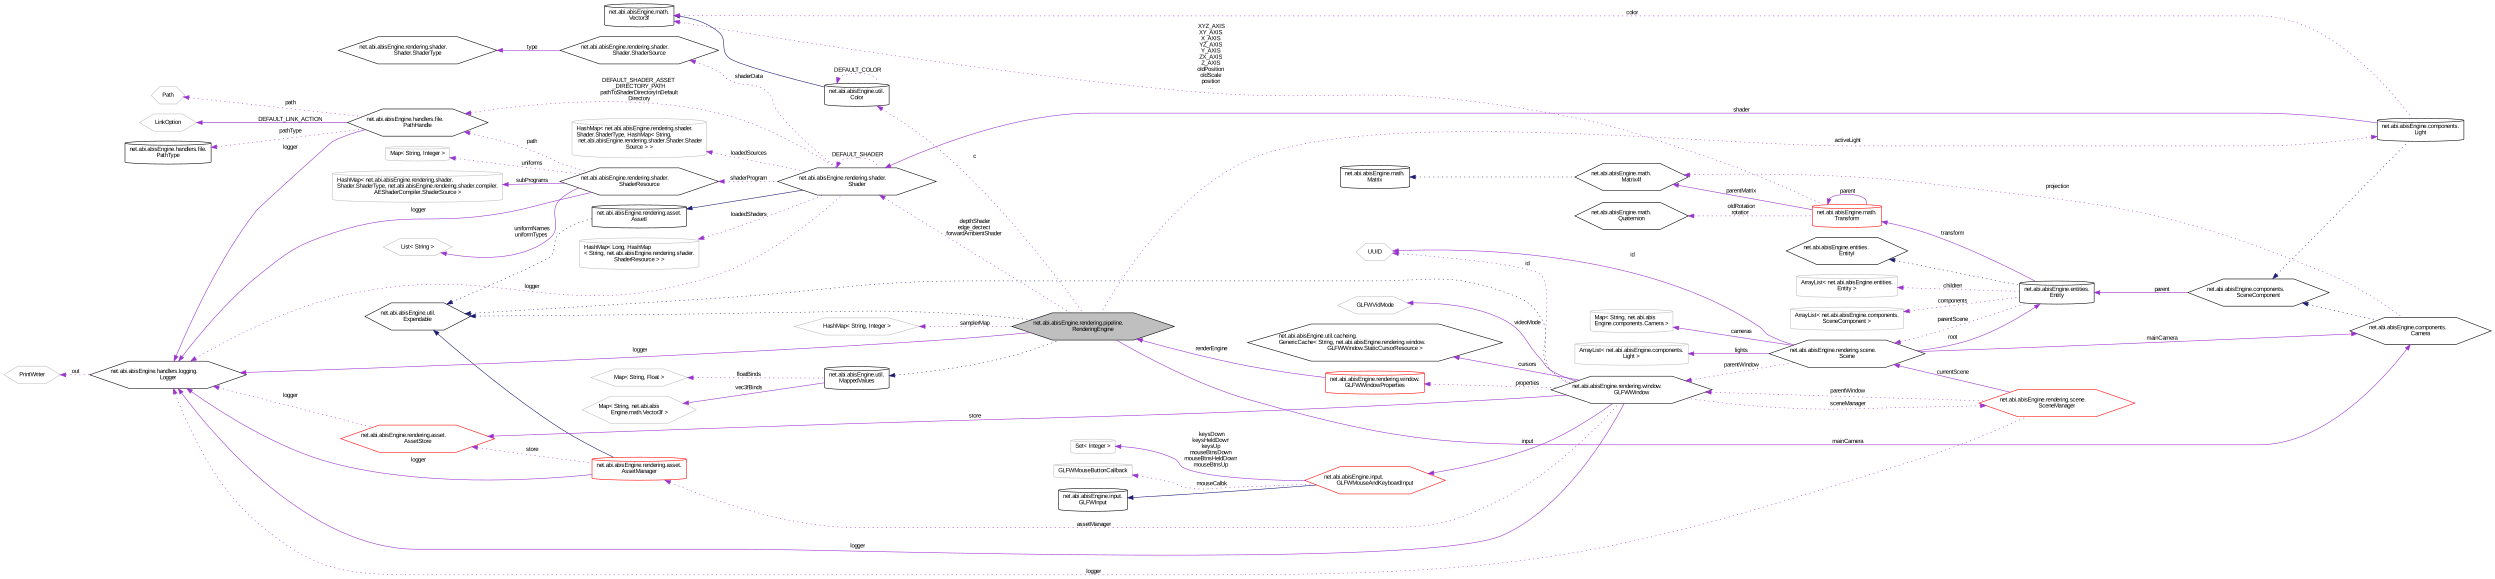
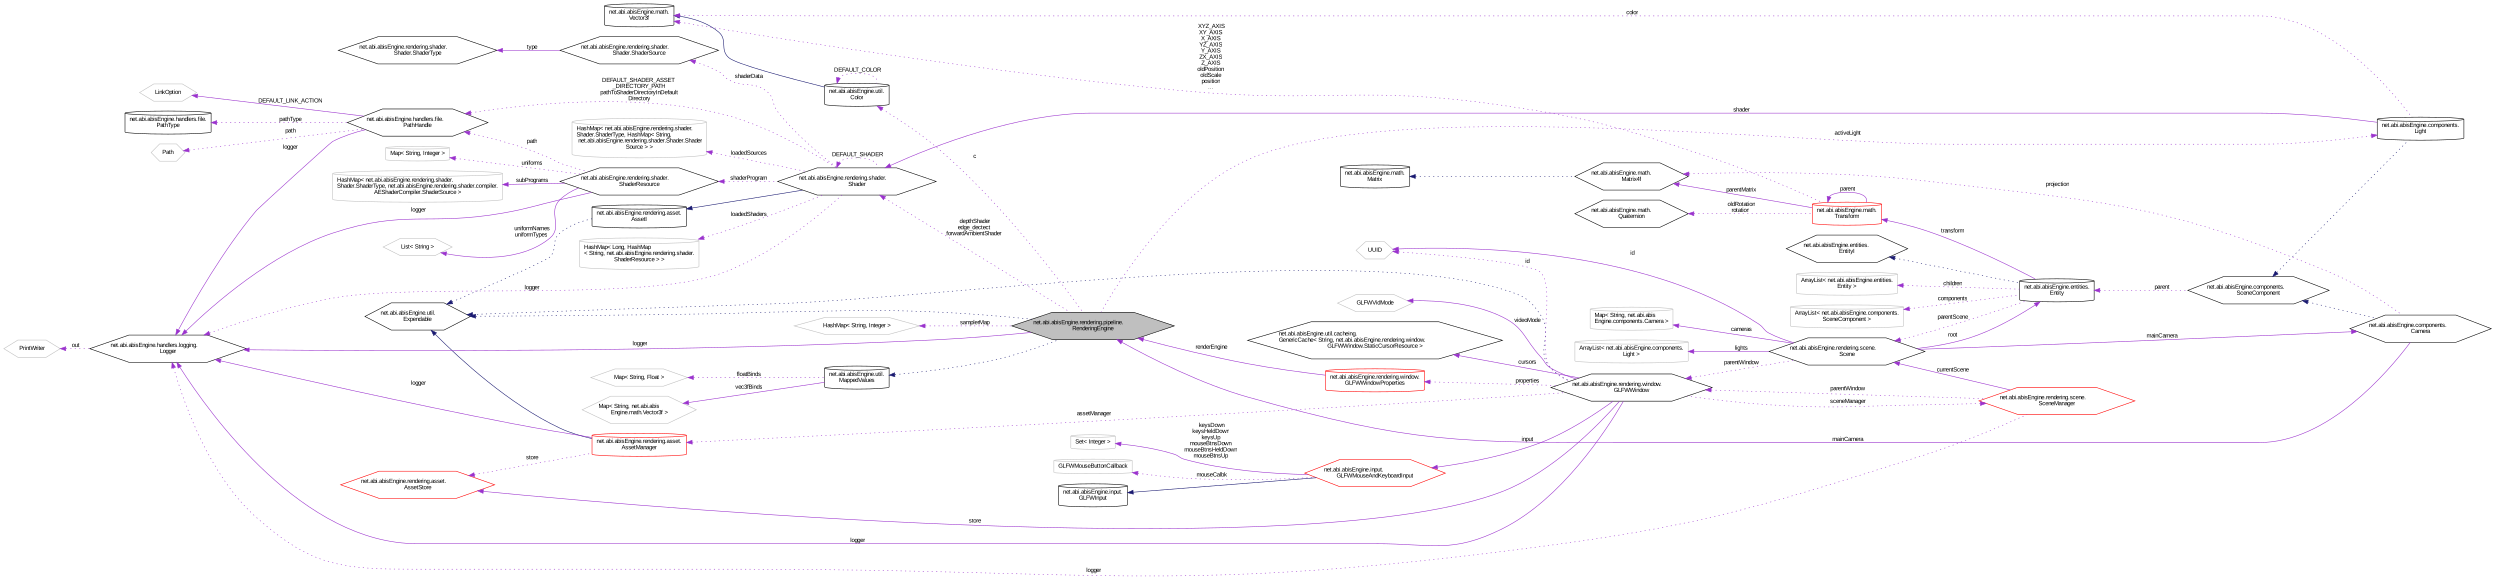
edge "net.abi.abisEngine.components. SceneComponent" -> "net.abi.abisEngine.entities. Entity": style solid -> dotted
edge "net.abi.abisEngine.rendering.asset. AssetStore" -> "net.abi.abisEngine.handlers.logging. Logger": removed, label "logger"
edge "net.abi.abisEngine.rendering.pipeline. RenderingEngine" -> "net.abi.abisEngine.components. Camera": reversed
